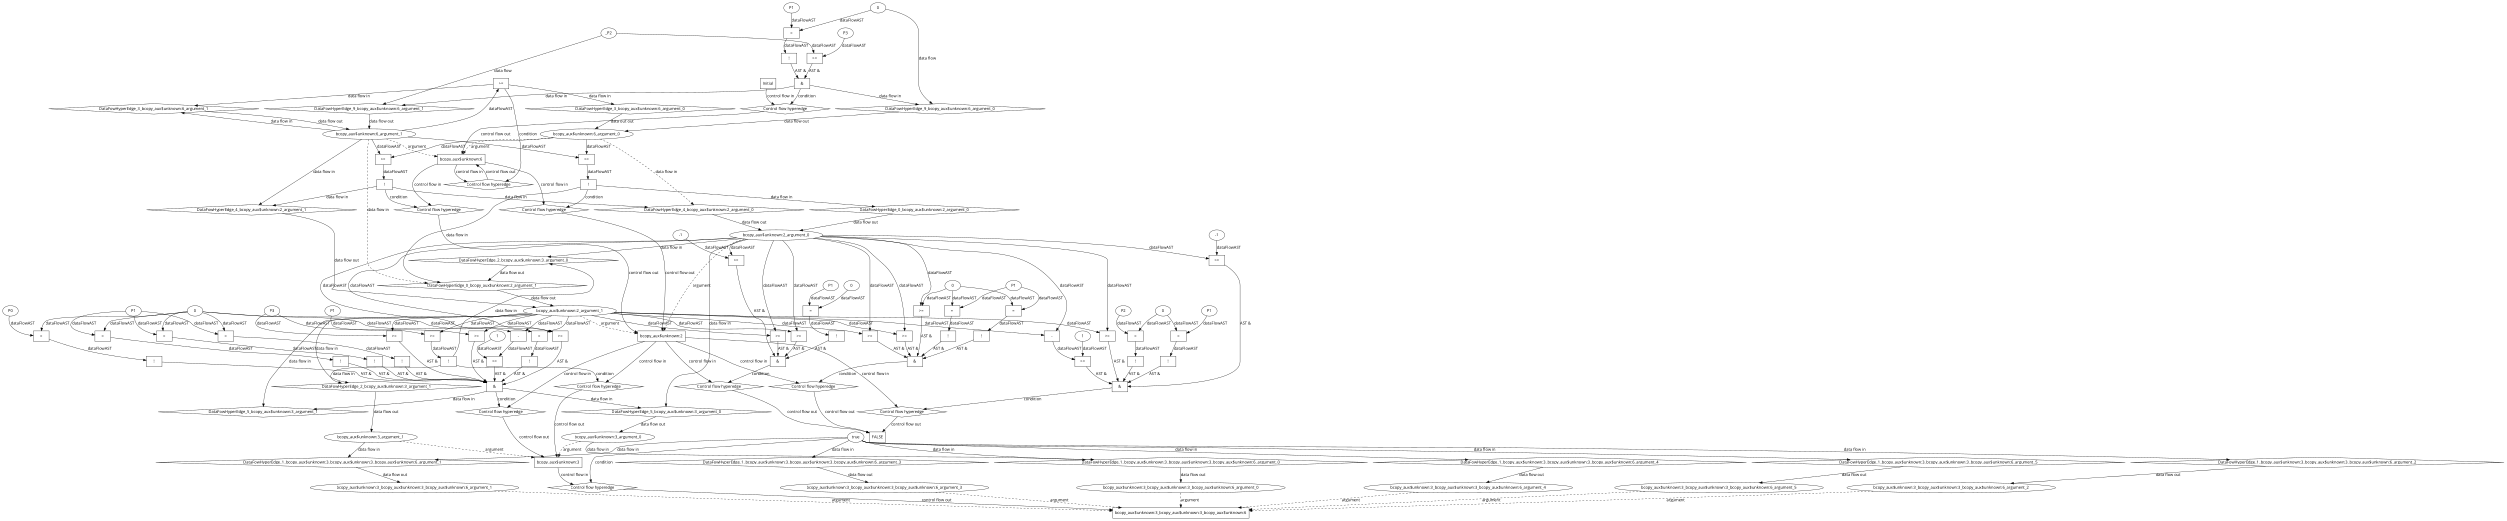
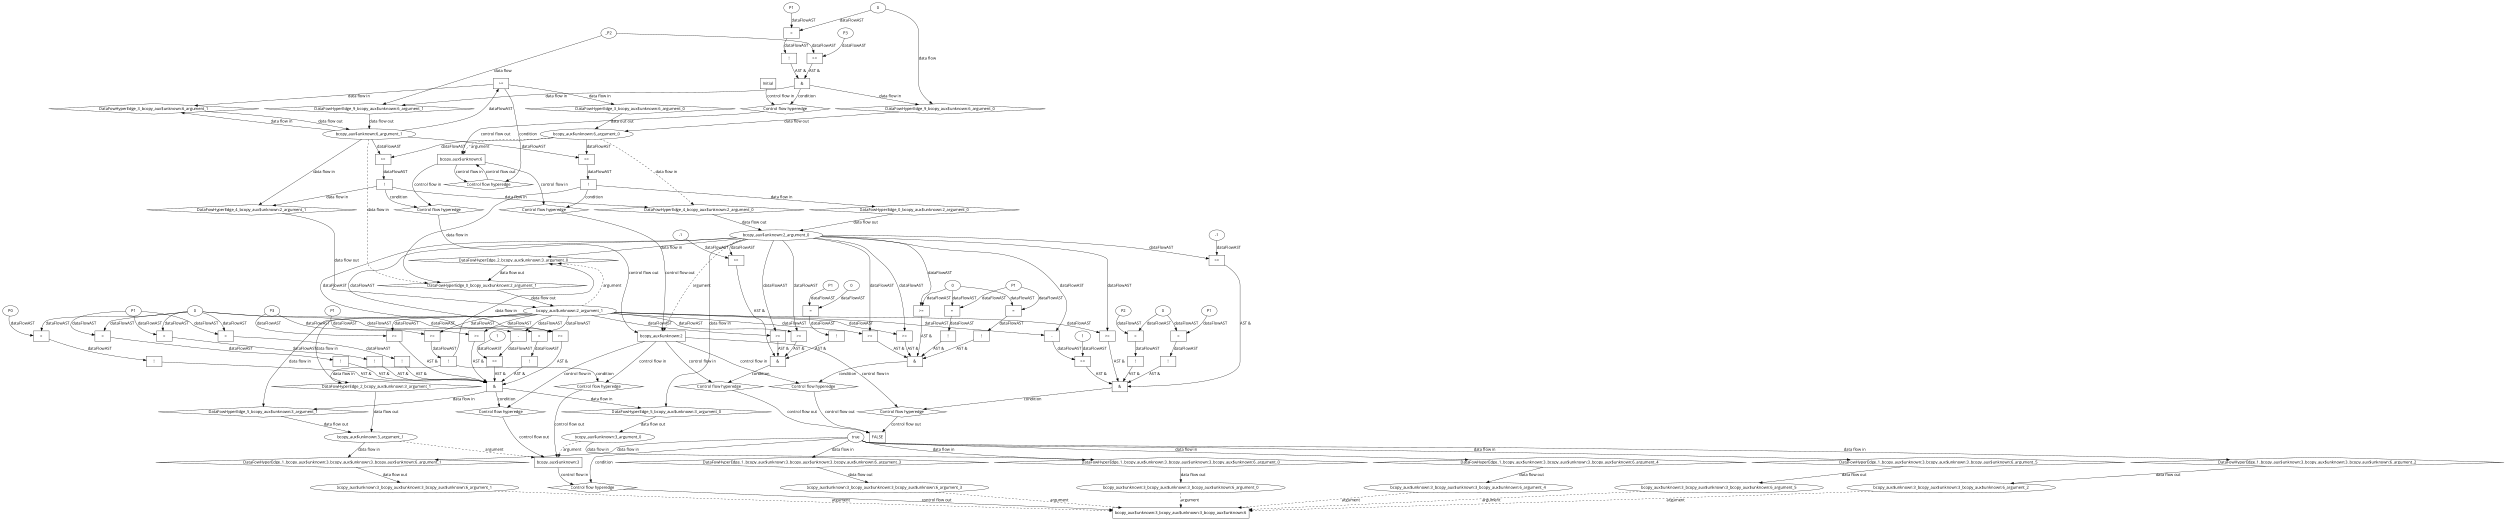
edge "bcopy_aux$unknown:6_argument_1" -> "bcopy_aux$unknown:6": removed, label "argument"
edge "bcopy_aux$unknown:2_argument_1" -> "bcopy_aux$unknown:2": now "bcopy_aux$unknown:2_argument_1" -> "DataFowHyperEdge_2_bcopy_aux$unknown:3_argument_0"
edge "DataFowHyperEdge_5_bcopy_aux$unknown:3_argument_1" -> "bcopy_aux$unknown:3_argument_1": added, label "data flow out"
